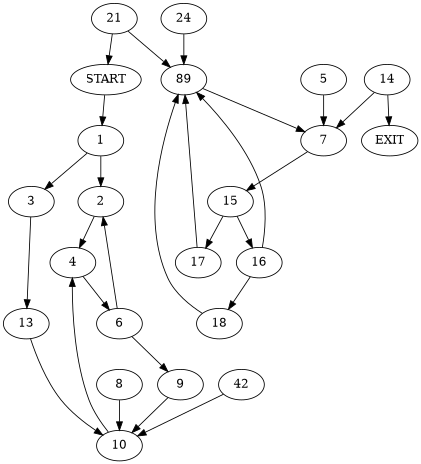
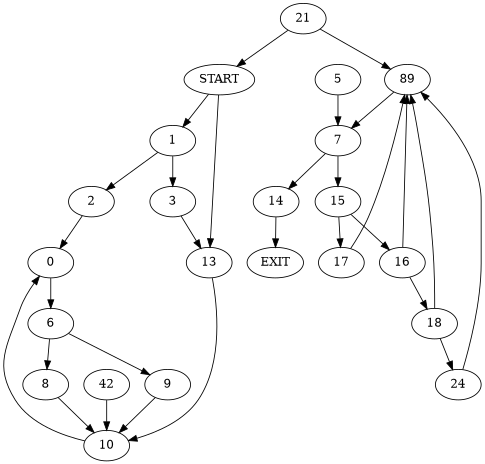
edge "14" -> "7": reversed
edge "START" -> "13": added
node "4": label "4" -> "0"
edge "6" -> "2": now "6" -> "8"
edge "18" -> "24": added
